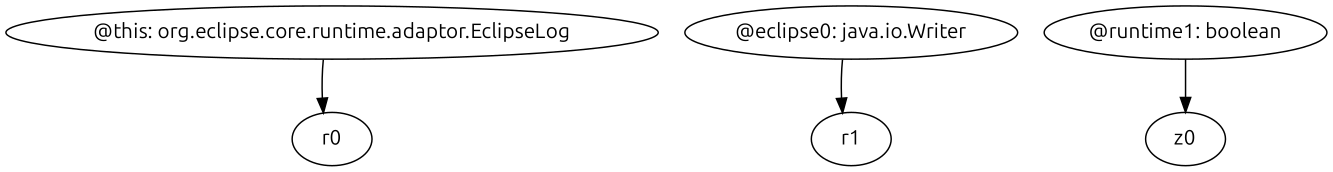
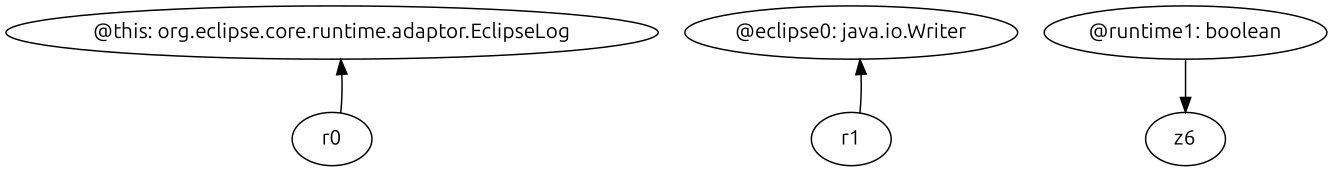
edge "@this: org.eclipse.core.runtime.adaptor.EclipseLog" -> "r0": reversed
edge "@eclipse0: java.io.Writer" -> "r1": reversed
node "z0": label "z0" -> "z6"
